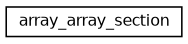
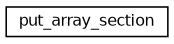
node "array_array_section": label "array_array_section" -> "put_array_section"
